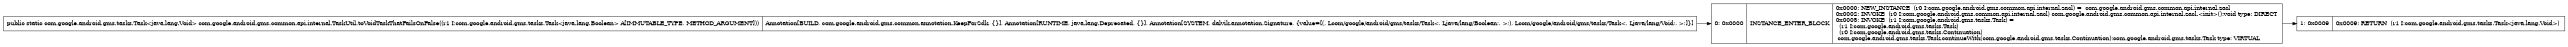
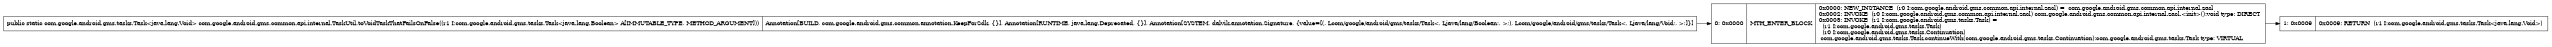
node "0: 0x0000": text "INSTANCE_ENTER_BLOCK" -> "MTH_ENTER_BLOCK"
